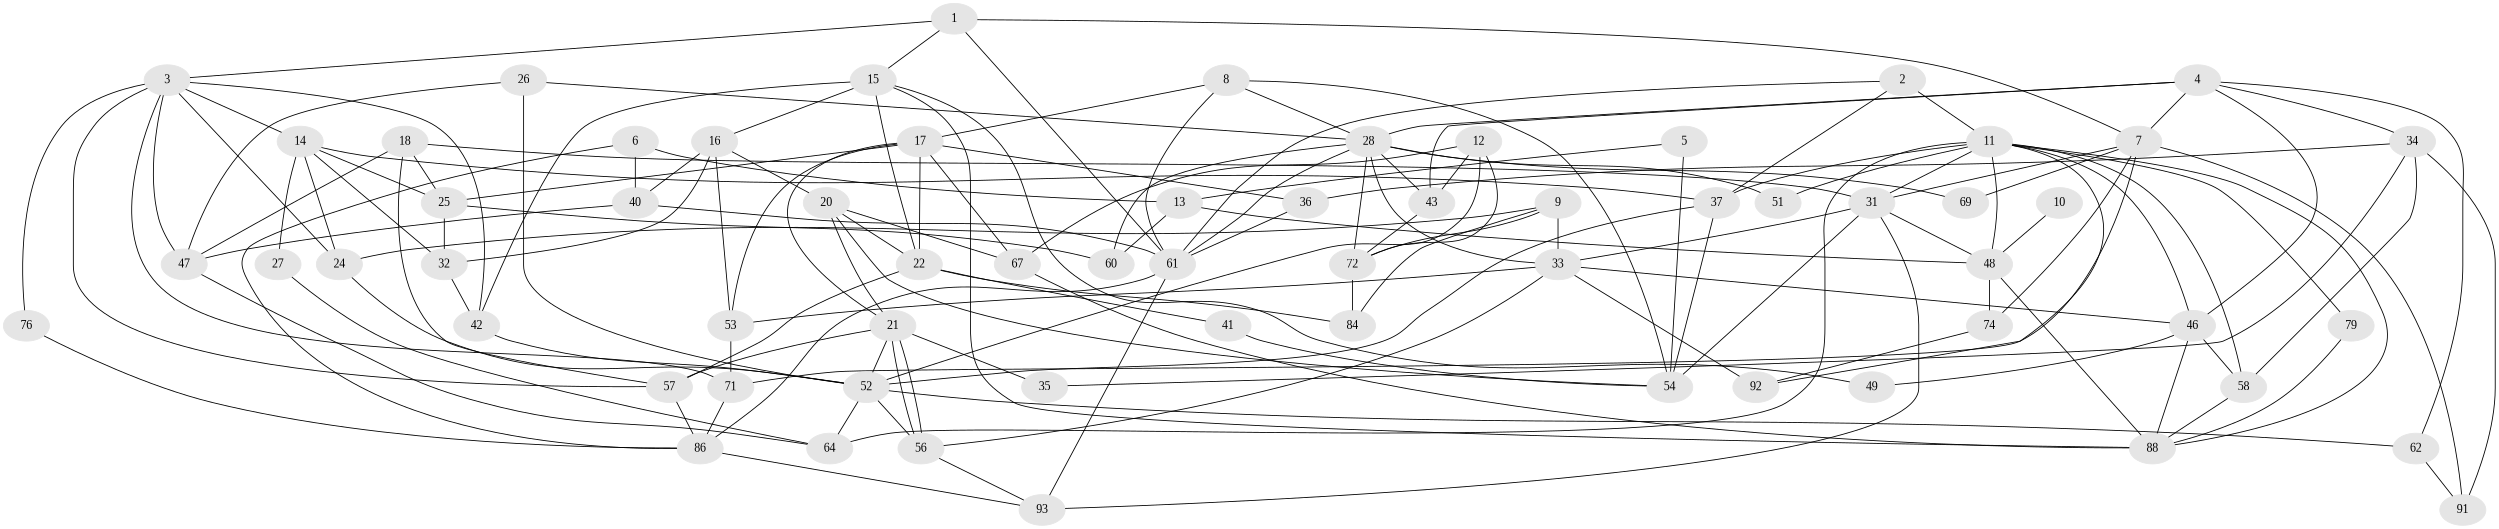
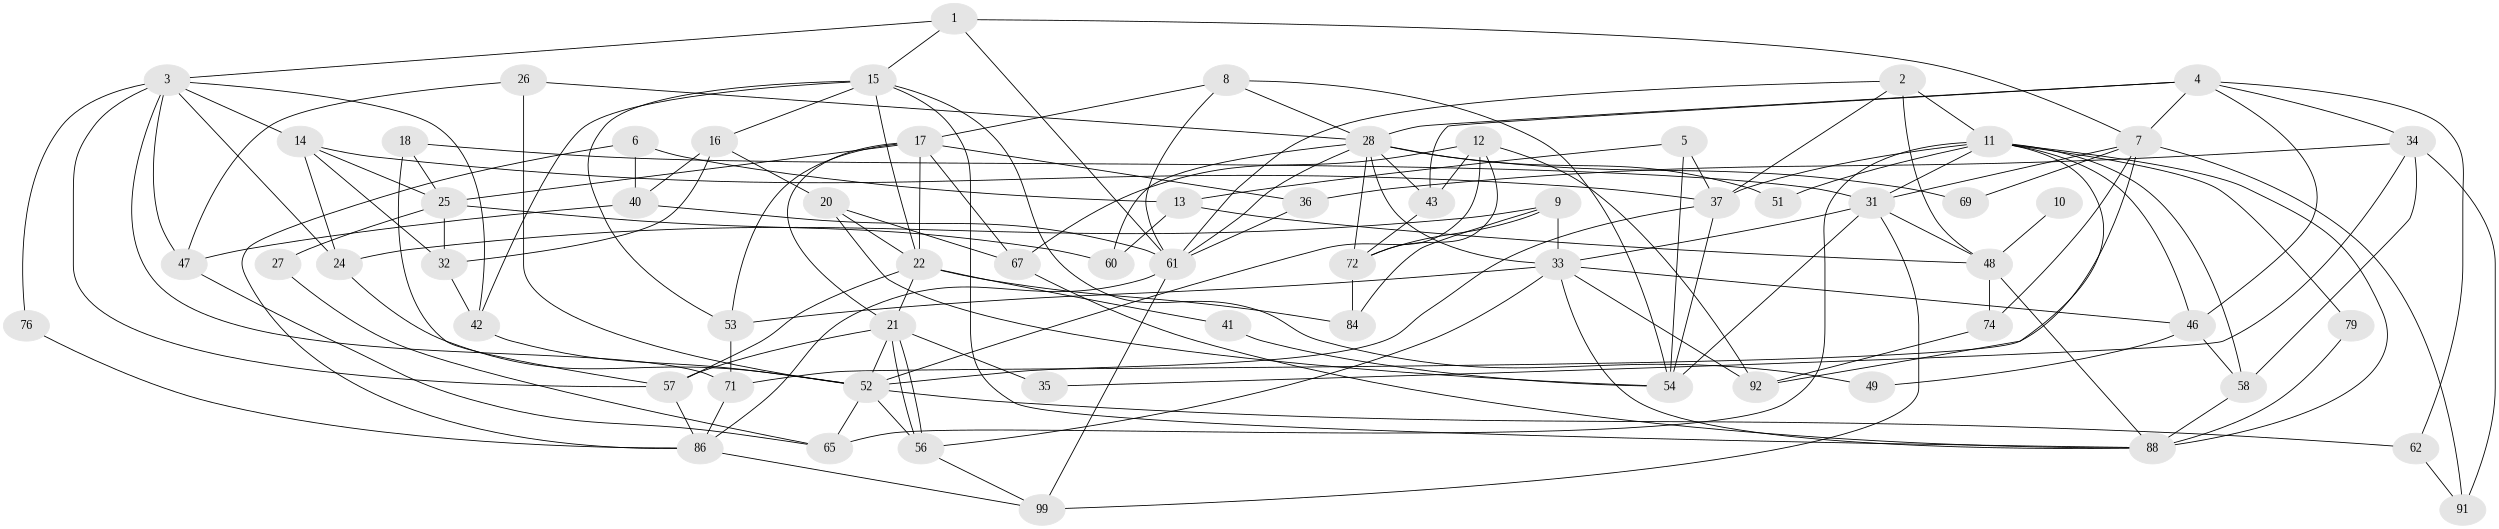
edge "5" -- "37": added
edge "14" -- "27": now "25" -- "27"
edge "18" -- "47": removed
edge "11" -- "48": now "2" -- "48"
edge "16" -- "53": now "15" -- "53"
edge "12" -- "92": added
edge "20" -- "21": now "22" -- "21"
edge "46" -- "88": now "33" -- "88"
node "64": label "64" -> "65"
node "93": label "93" -> "99"
